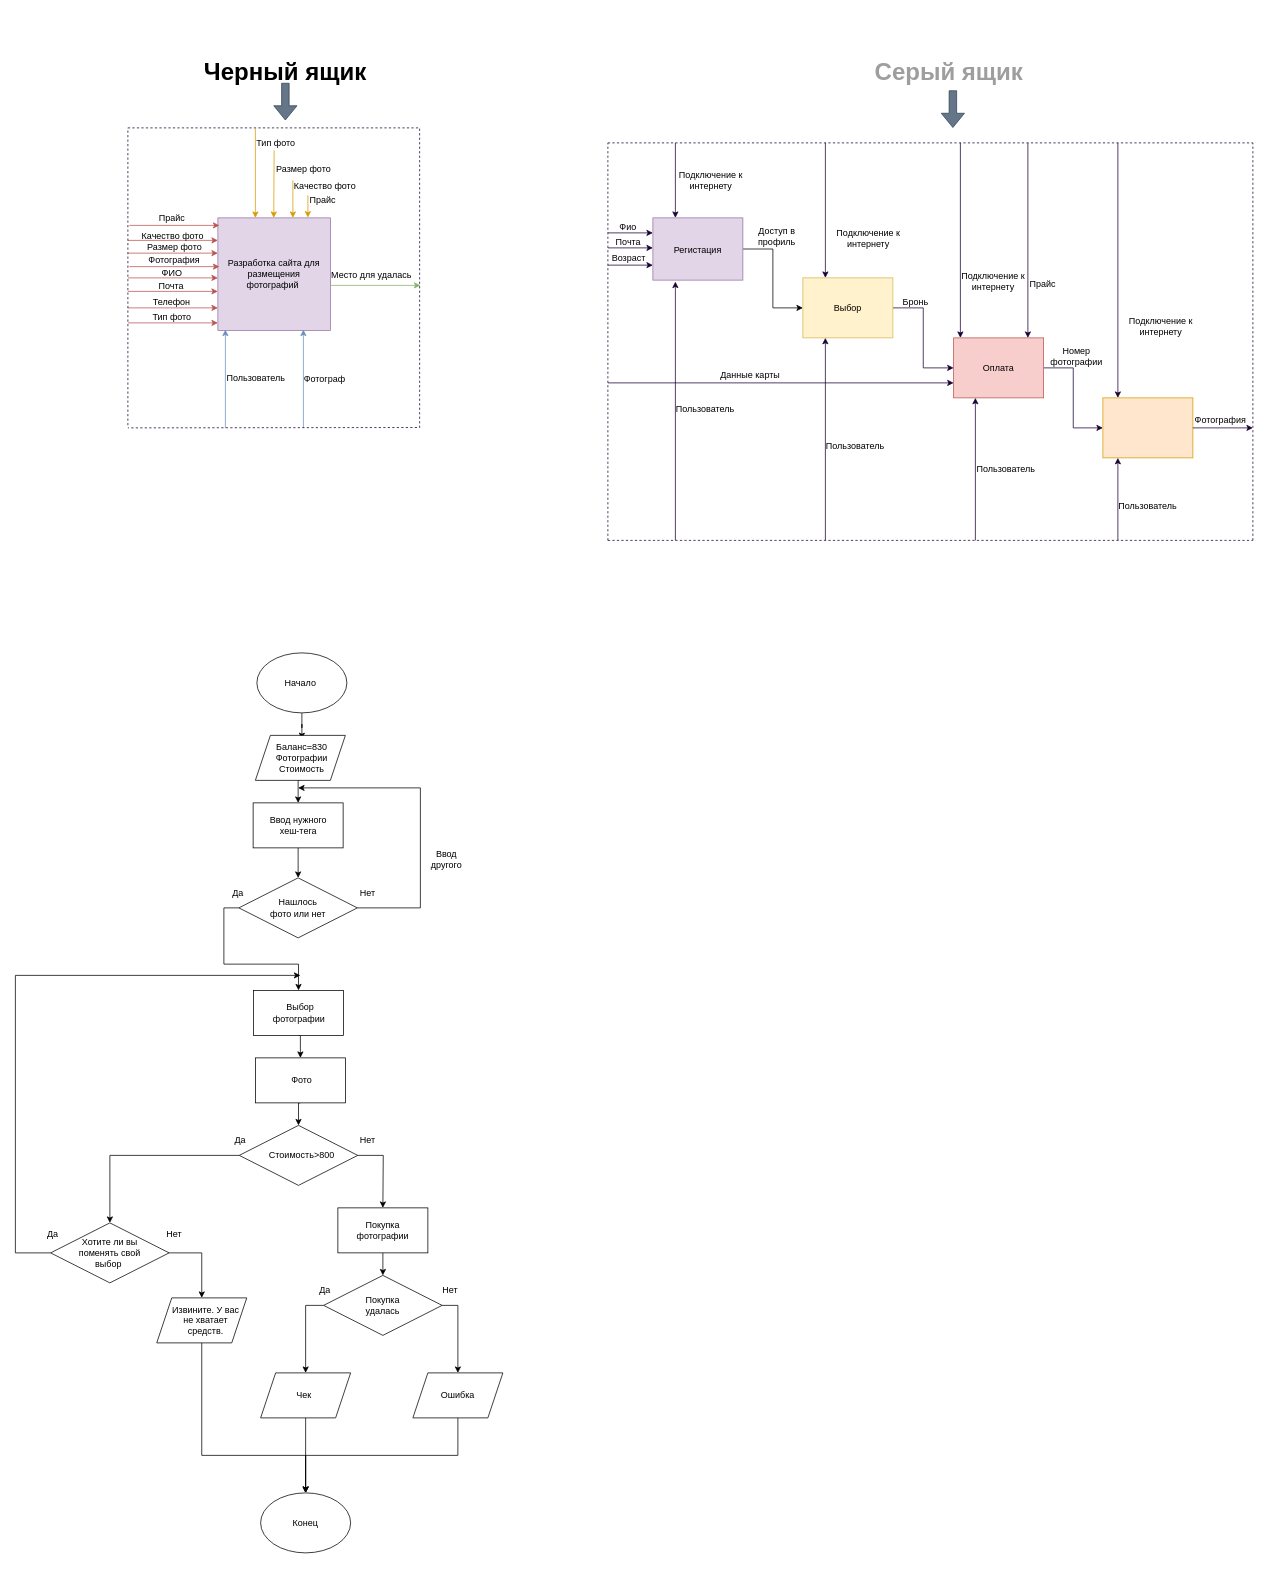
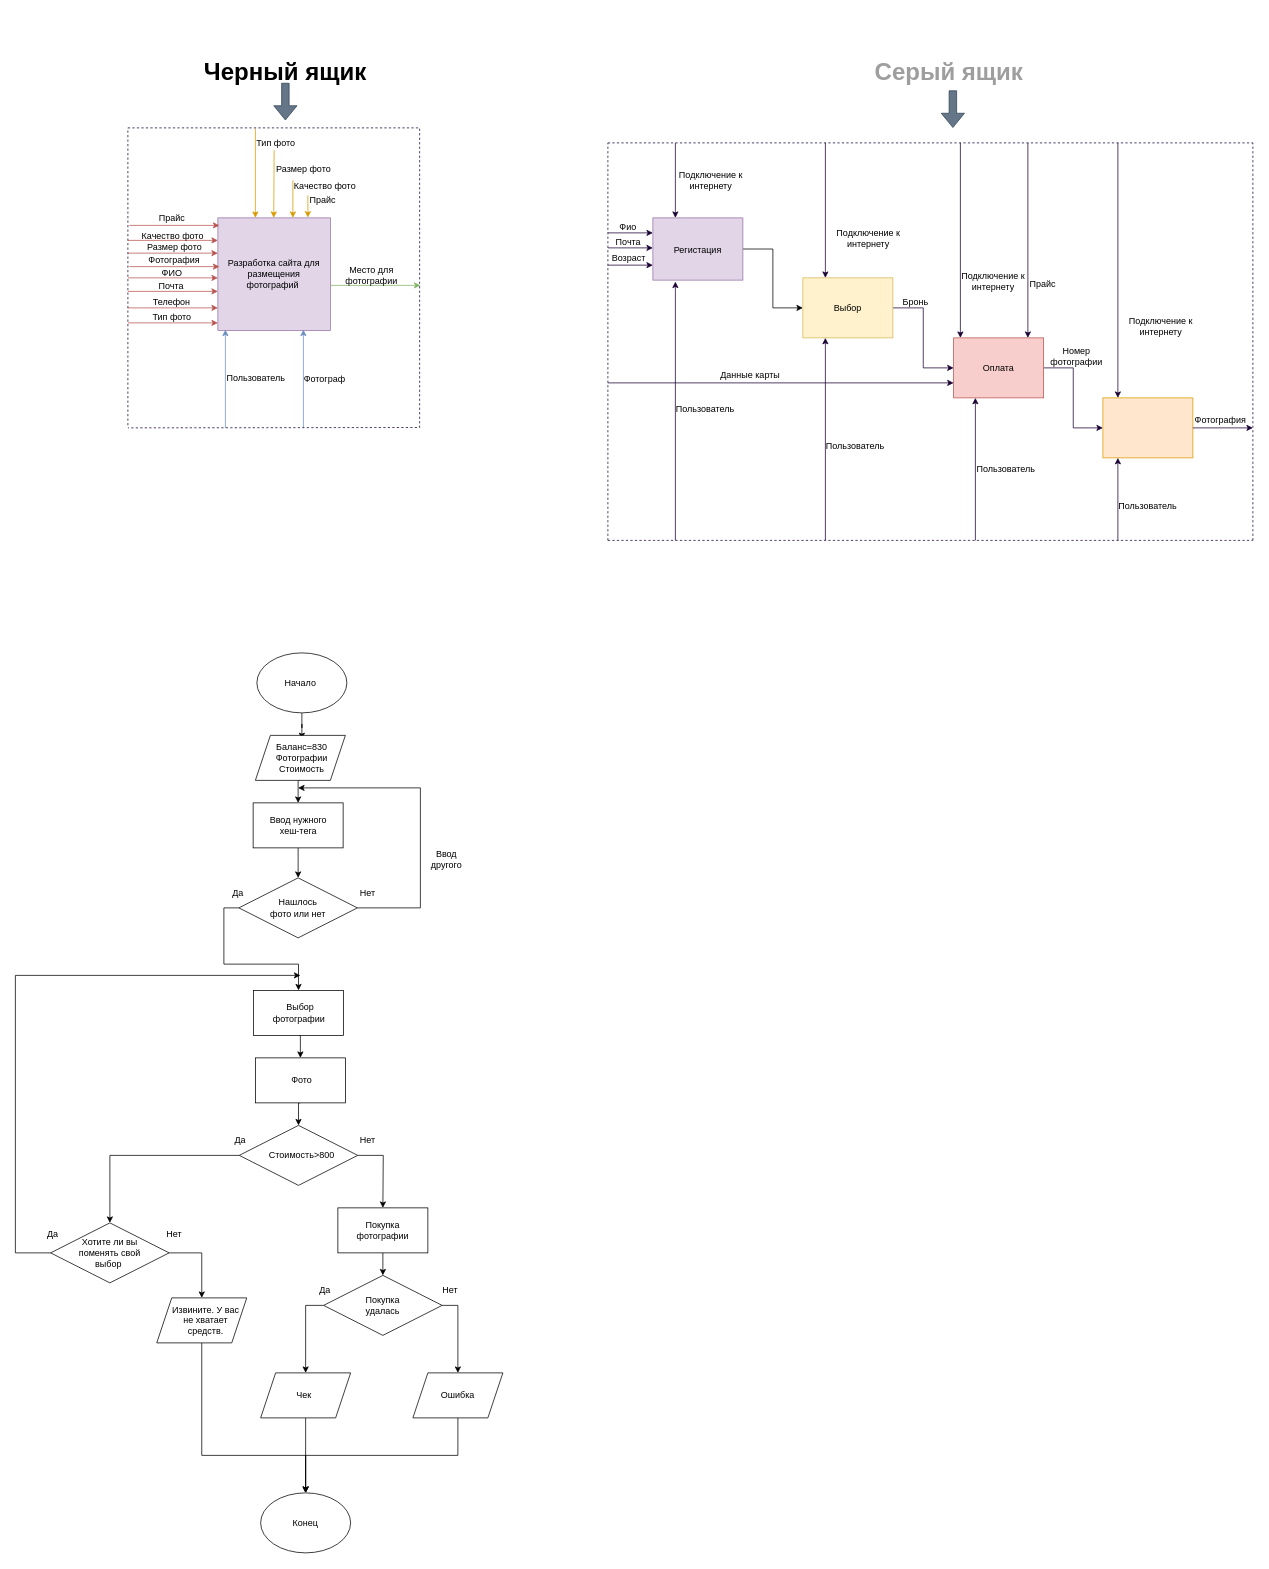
node "Доступ в профиль": removed
node "Место для удалась": label "Место для удалась" -> "Место для фотографии"
